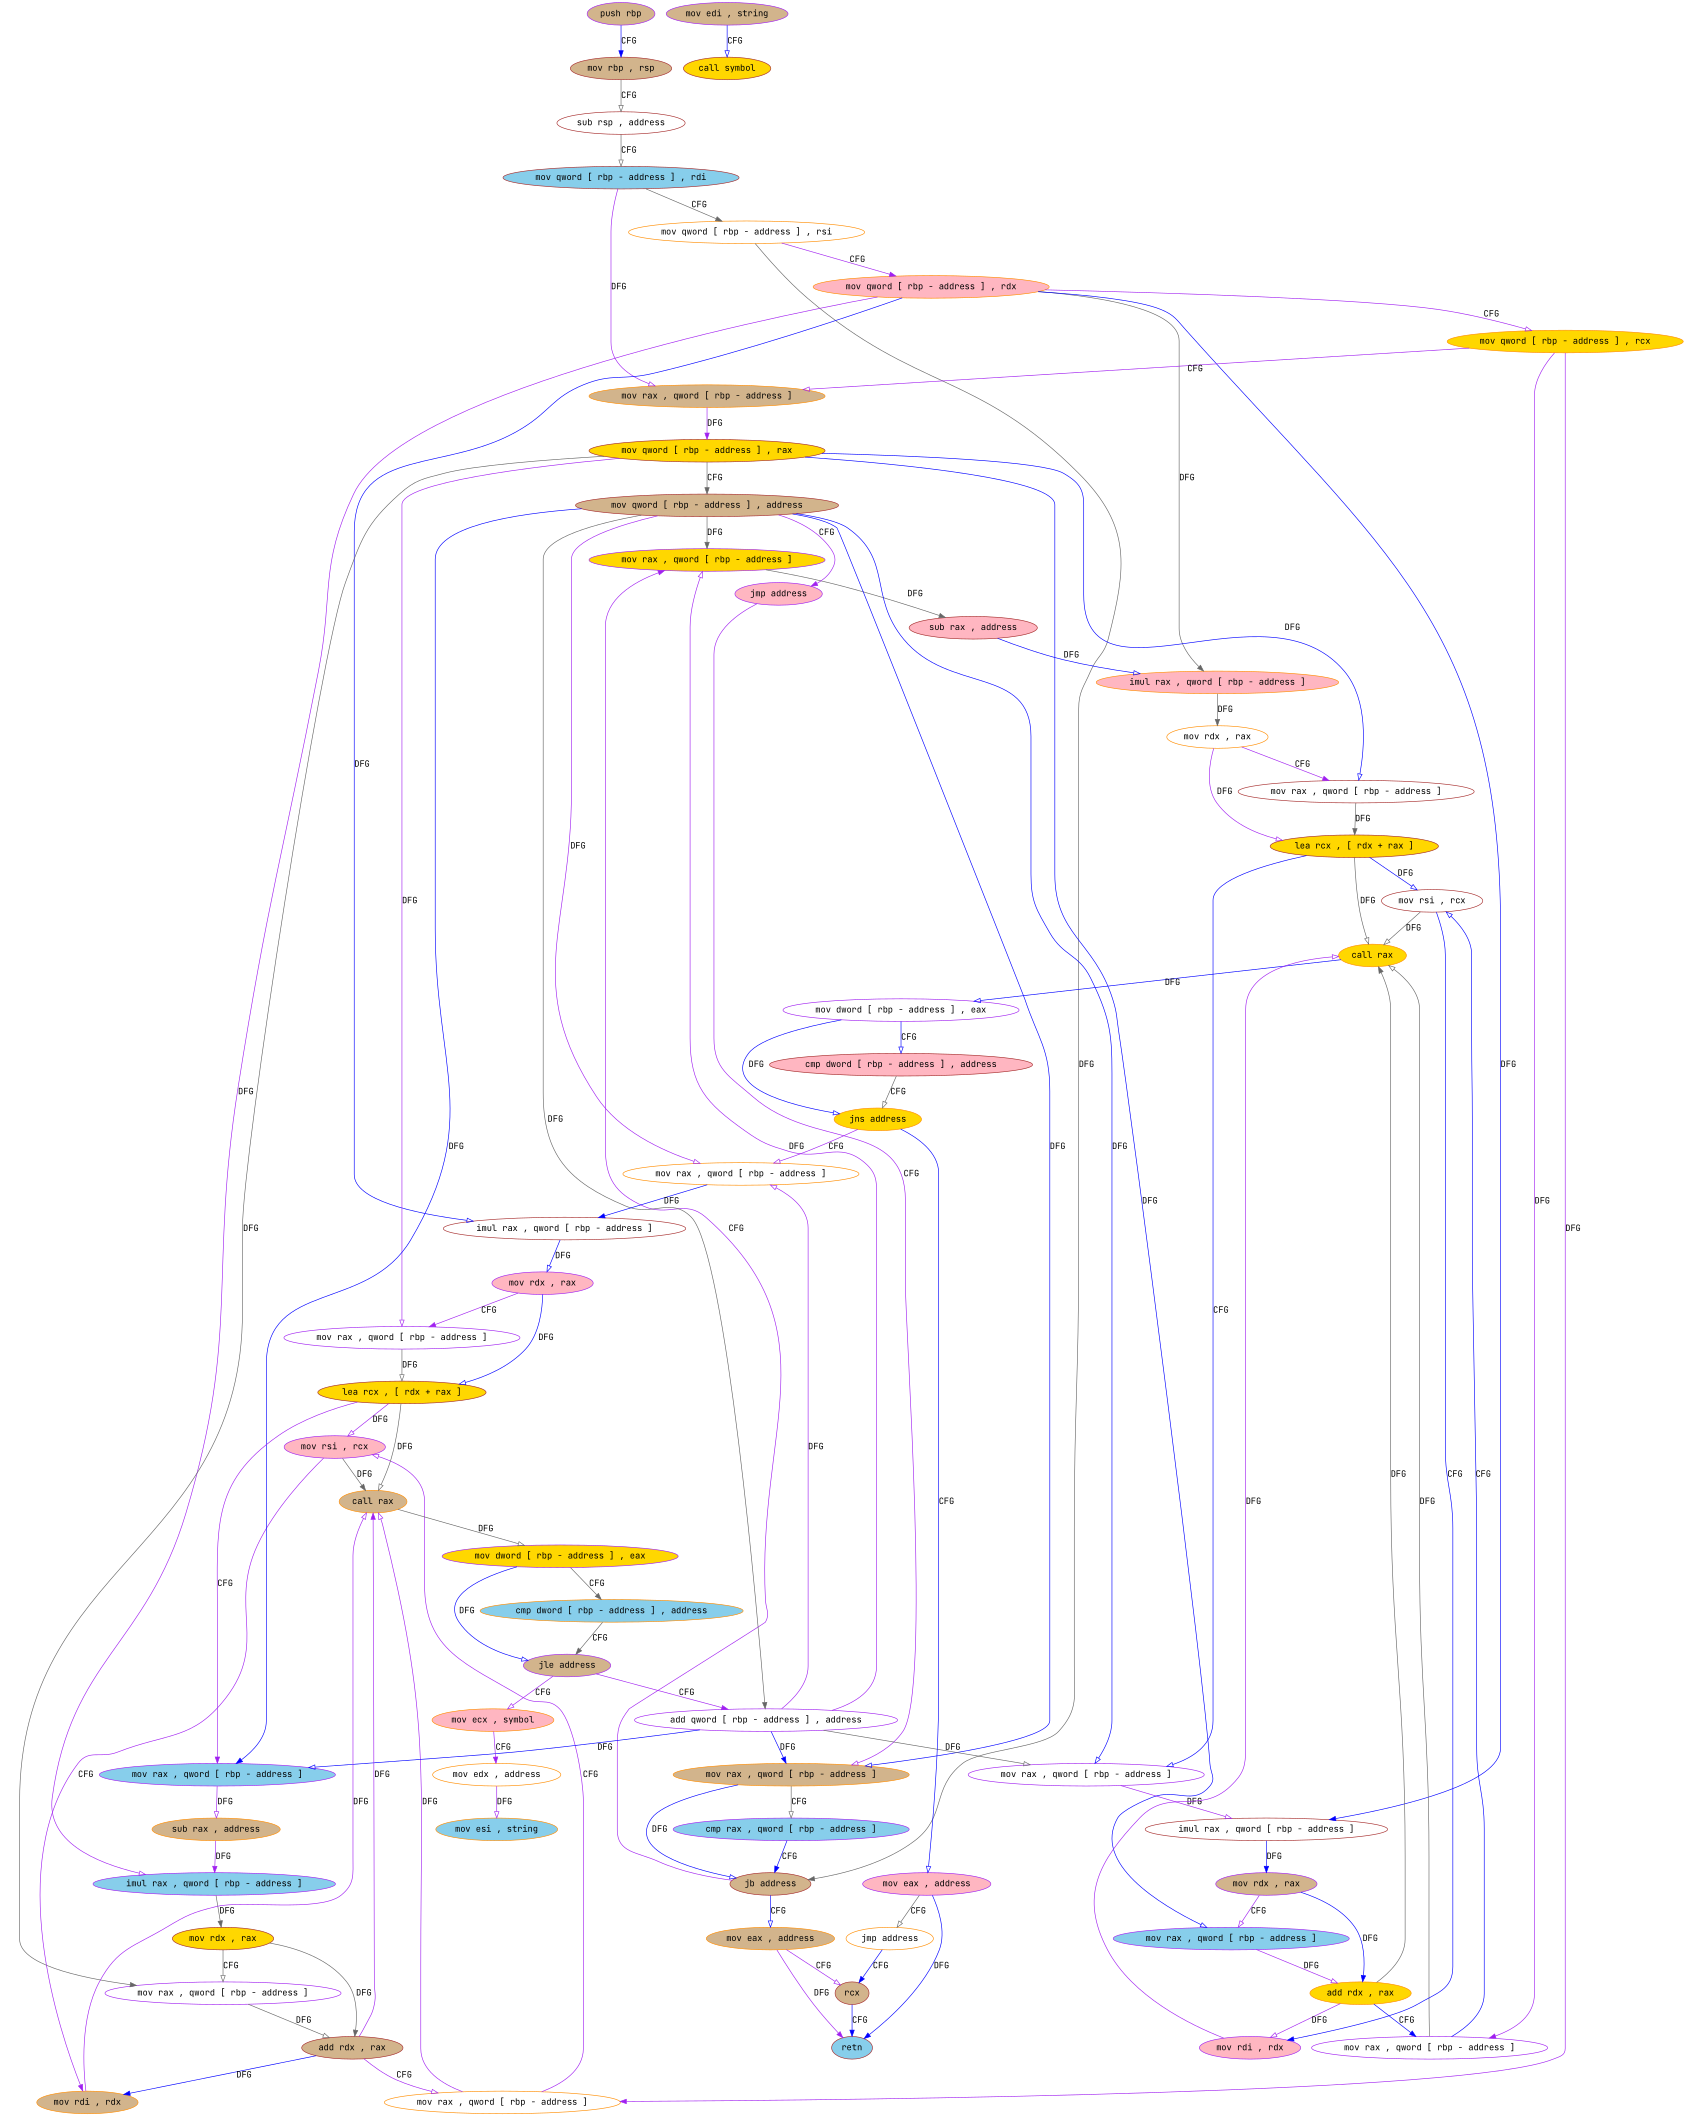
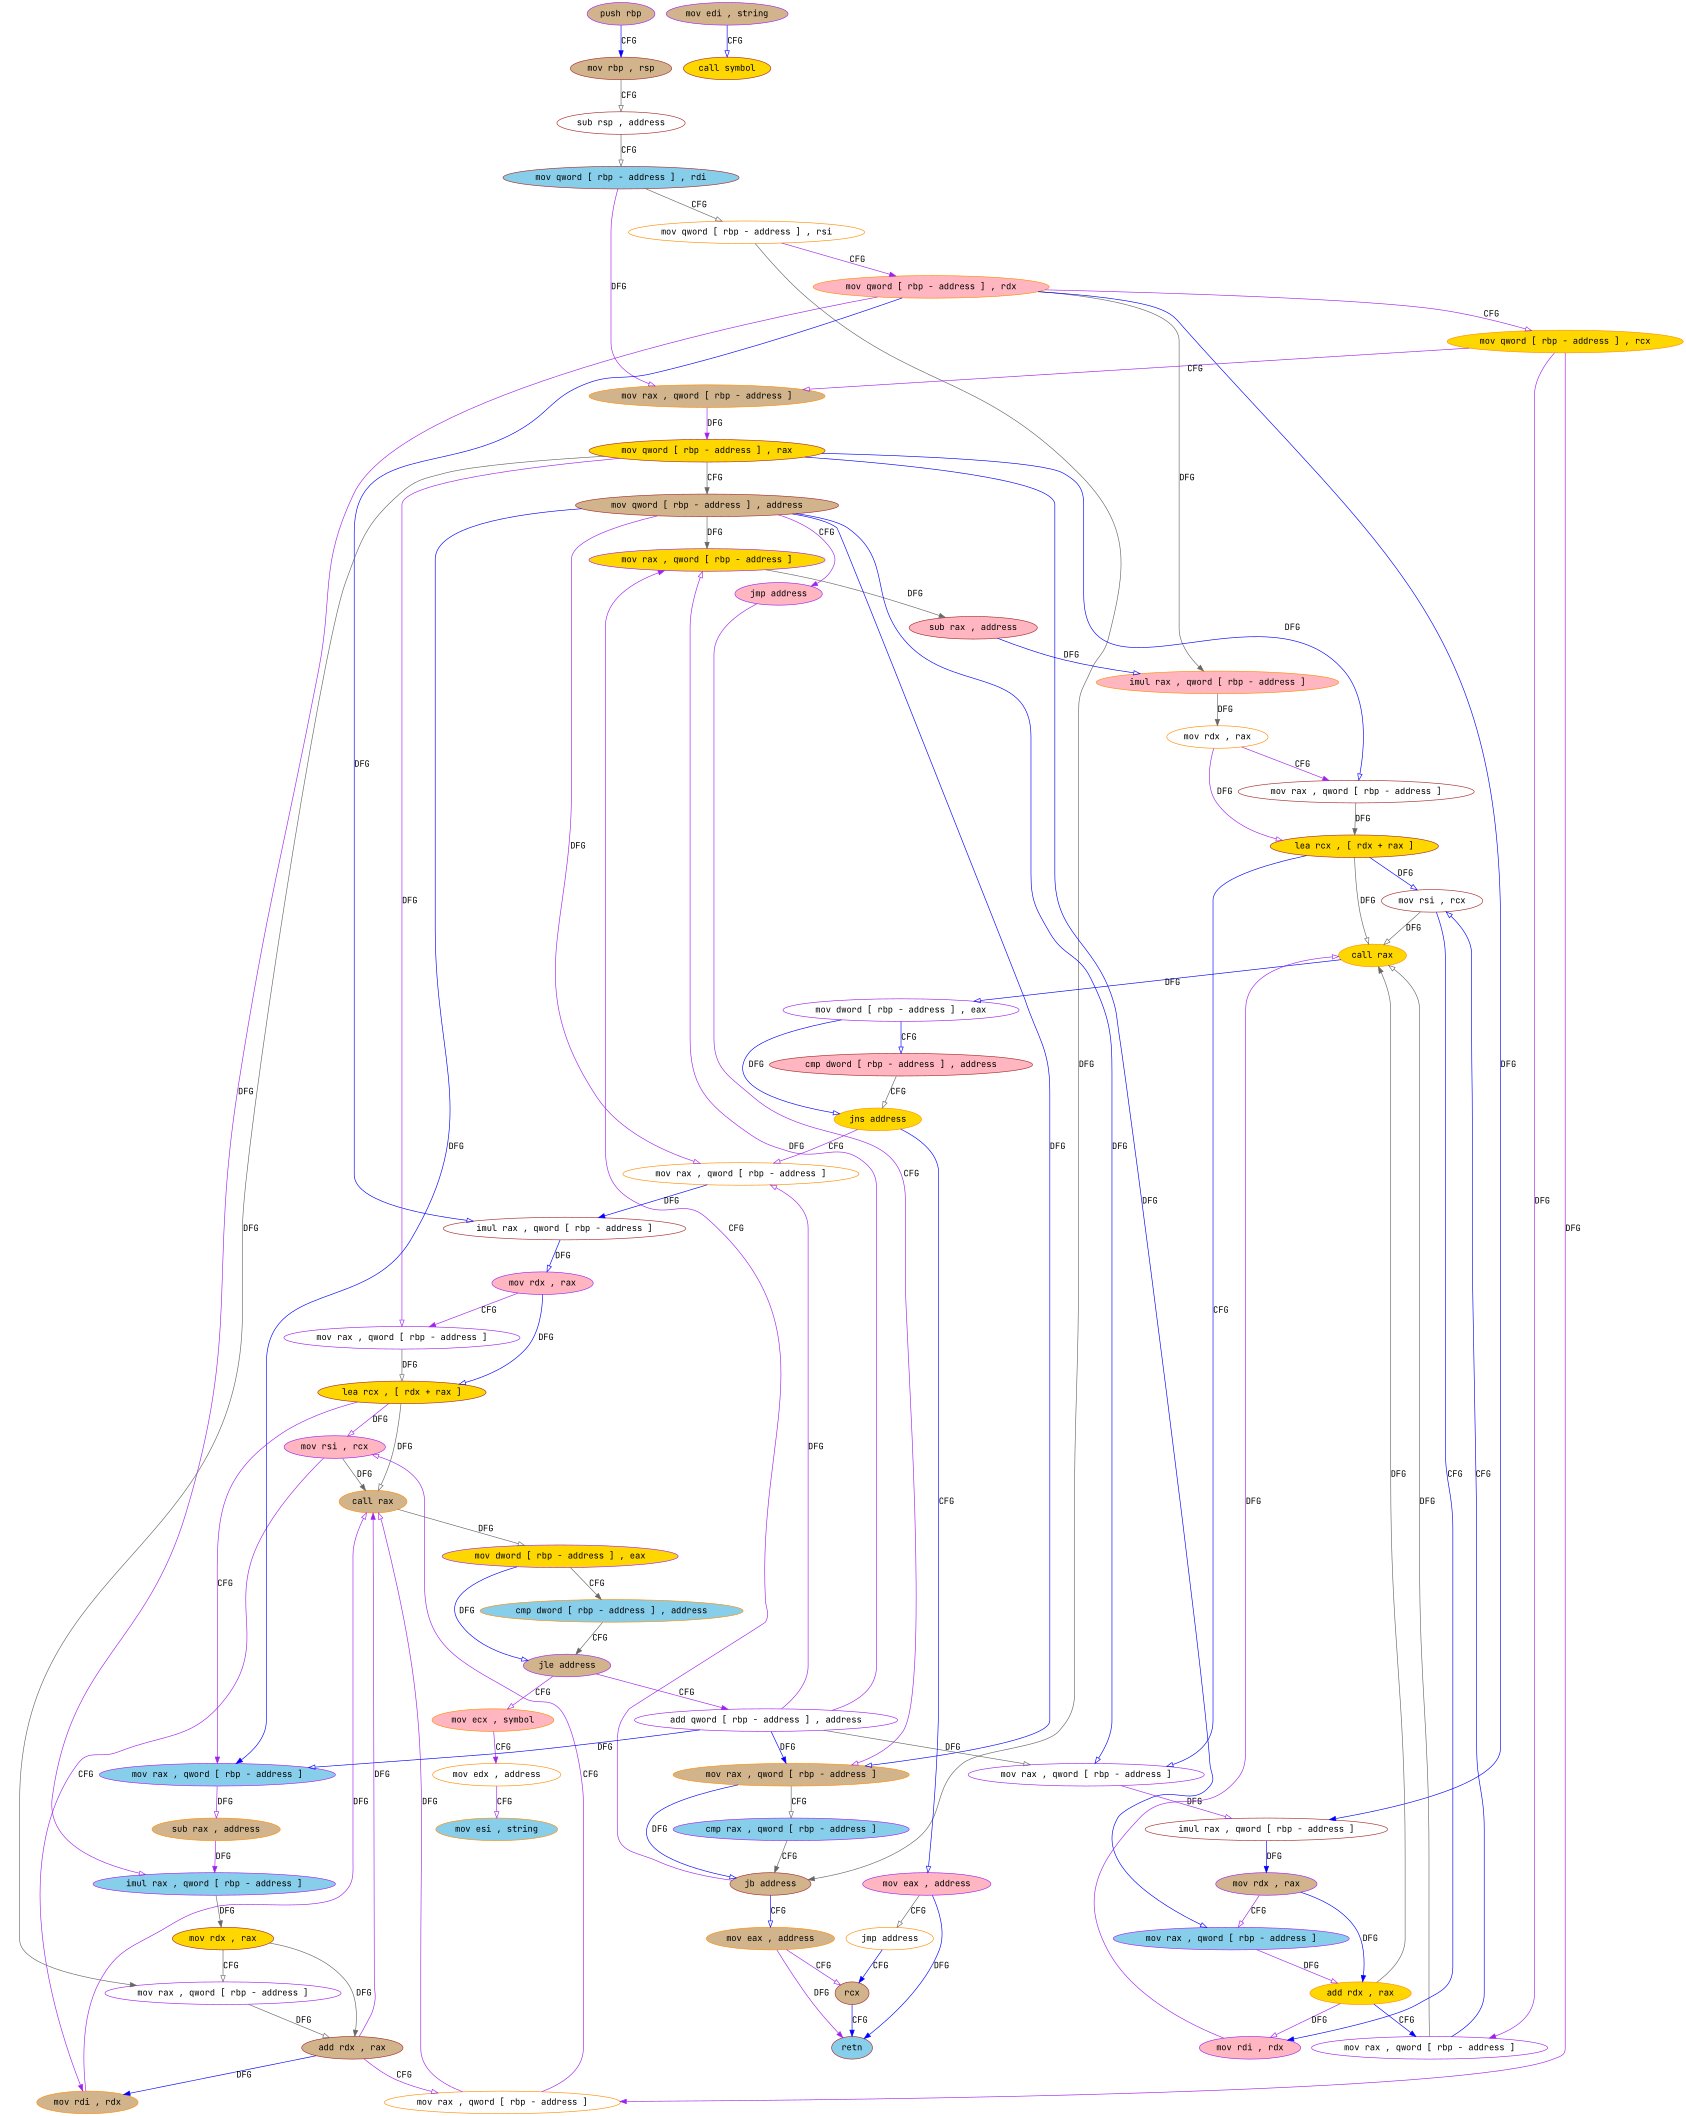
edge "mov qword [ rbp - address ] , rdi" -> "mov qword [ rbp - address ] , rsi": arrowhead normal -> onormal
edge "mov qword [ rbp - address ] , address" -> "add qword [ rbp - address ] , address": removed, label "DFG"
edge "mov edx , address" -> "mov esi , string": label "DFG" -> "CFG"
edge "cmp rax , qword [ rbp - address ]" -> "jb address": color blue -> gray40
